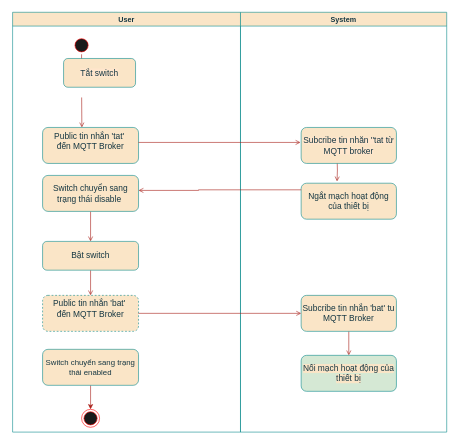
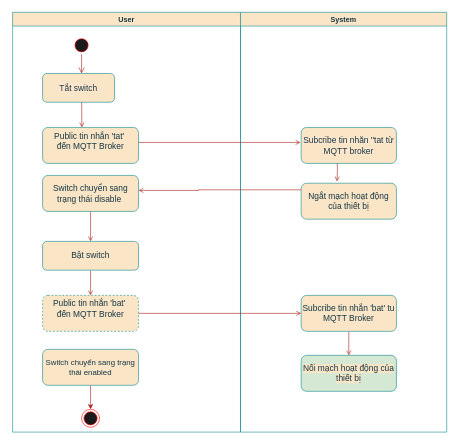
node "Tắt switch": moved (99, 73) -> (78, 88)
